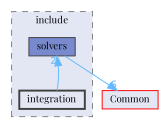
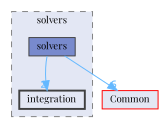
cluster "include": label "include" -> "solvers"
edge "integration" -> "solvers": reversed
